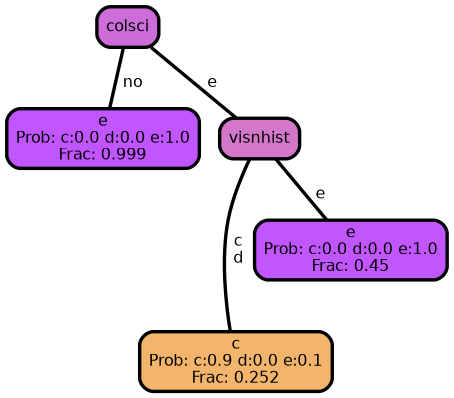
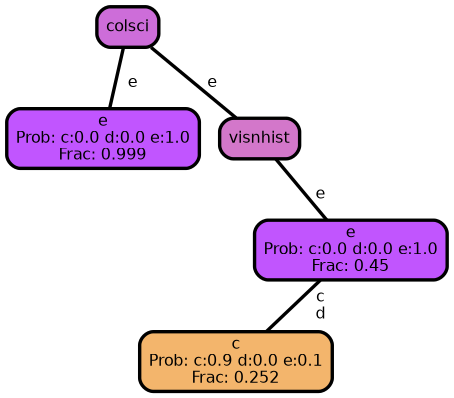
edge "colsci" -- "e Prob: c:0.0 d:0.0 e:1.0 Frac: 0.999": label " no" -> " e"
edge "visnhist" -- "c Prob: c:0.9 d:0.0 e:0.1 Frac: 0.252": now "e Prob: c:0.0 d:0.0 e:1.0 Frac: 0.45" -- "c Prob: c:0.9 d:0.0 e:0.1 Frac: 0.252"
